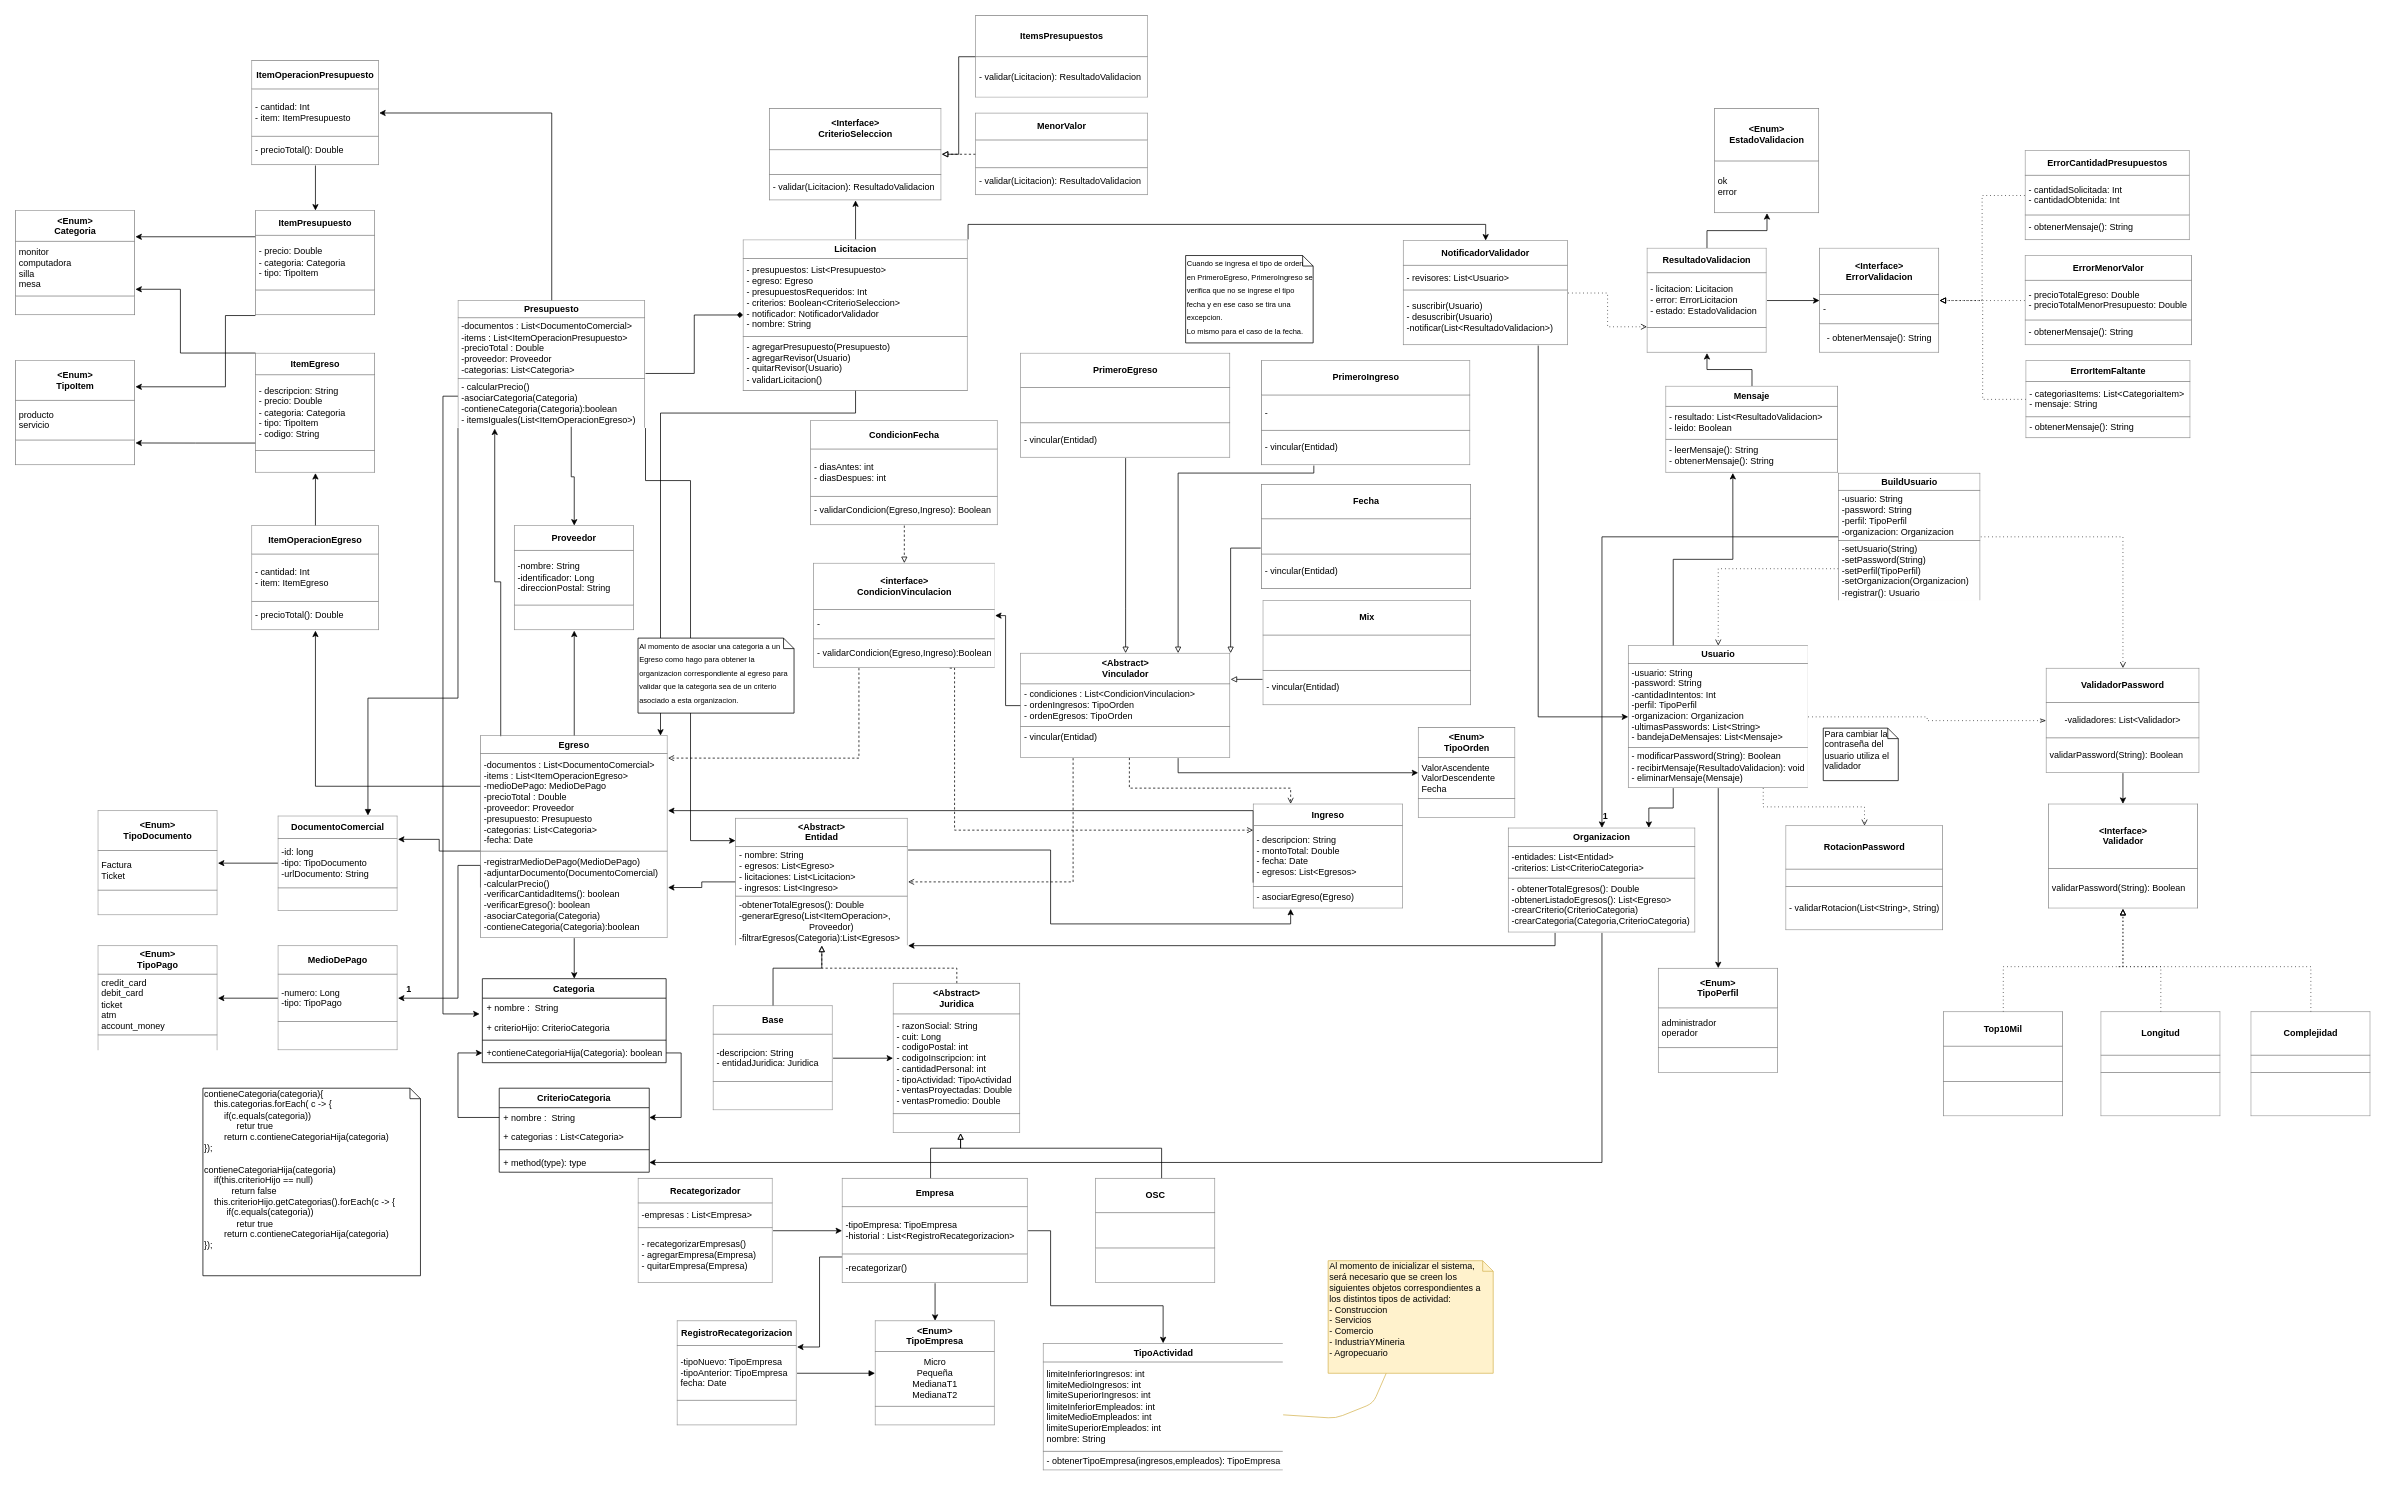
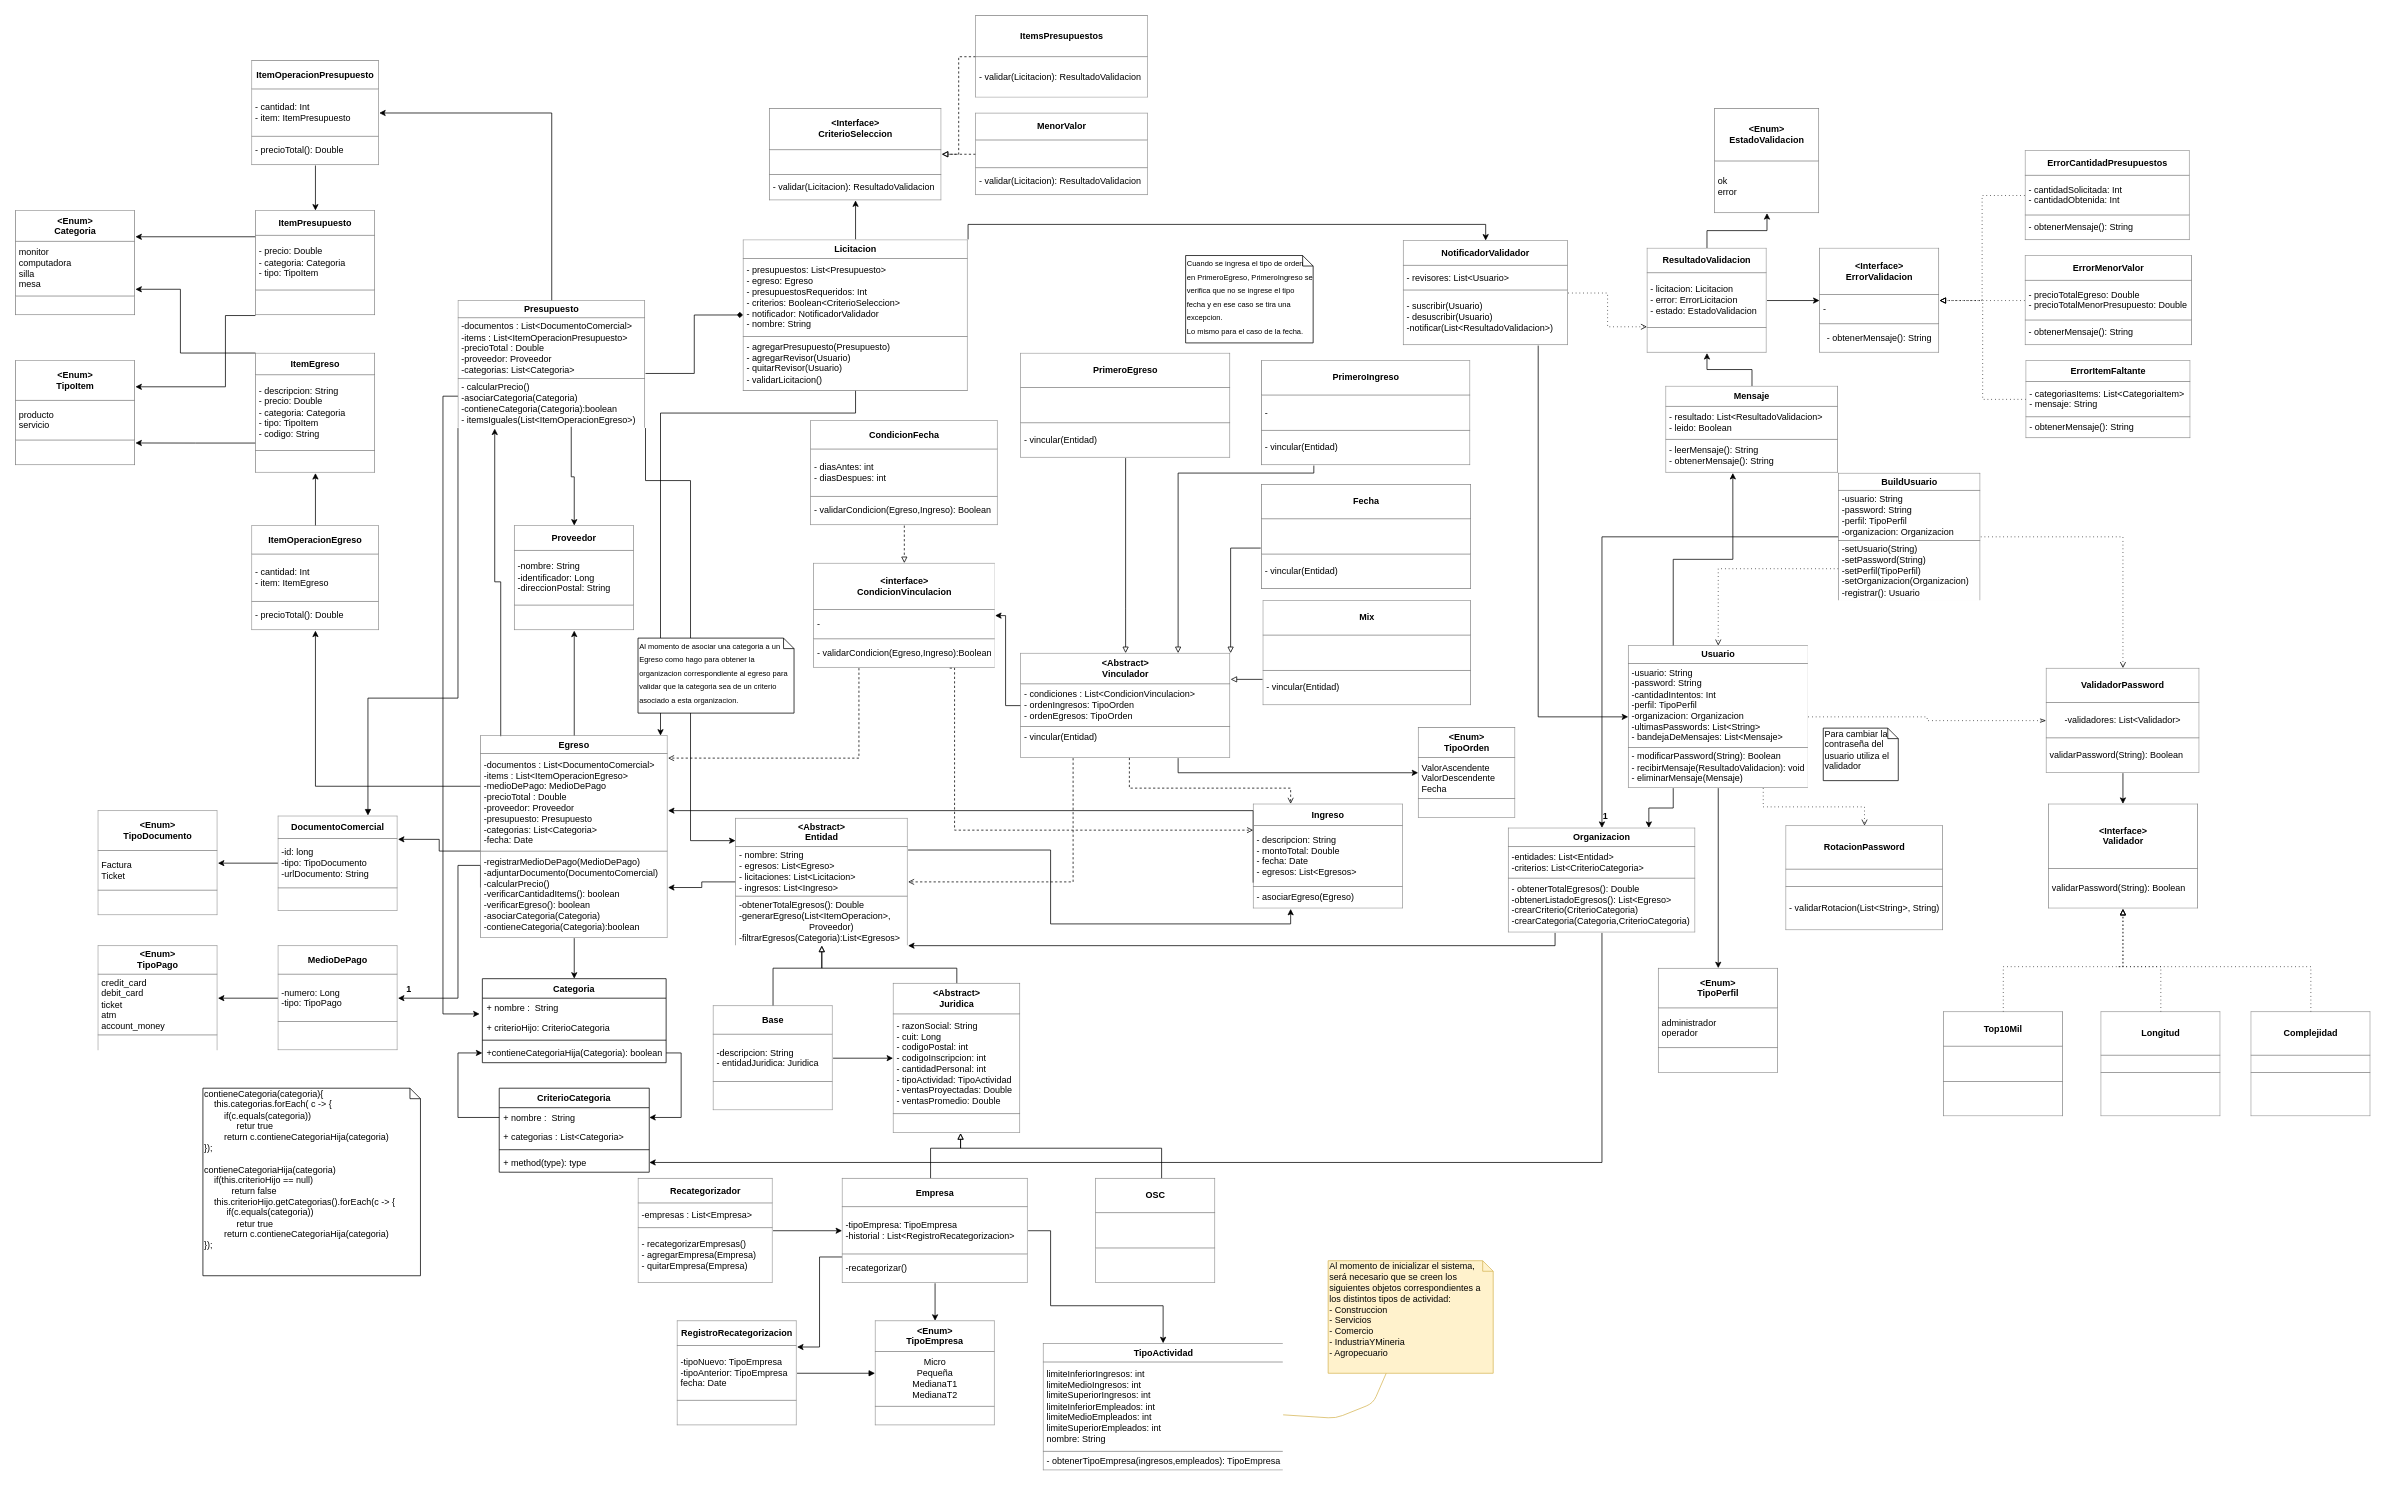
edge "ItemsPresupuestos - validar(Licitacion): ResultadoValidacion" -> "<Interface> CriterioSeleccion - validar(Licitacion): ResultadoValidacion": style solid -> dashed
edge "<Abstract> Juridica - razonSocial: String - cuit: Long - codigoPostal: int - codigoInscripcion: int - cantidadPersonal: int - tipoActividad: TipoActividad - ventasProyectadas: Double - ventasPromedio: Double" -> "<Abstract> Entidad - nombre: String - egresos: List<Egreso> - licitaciones: List<Licitacion> - ingresos: List<Ingreso> -obtenerTotalEgresos(): Double -generarEgreso(List<ItemOperacion>, Proveedor) -filtrarEgresos(Categoria):List<Egresos>": style dashed -> solid
